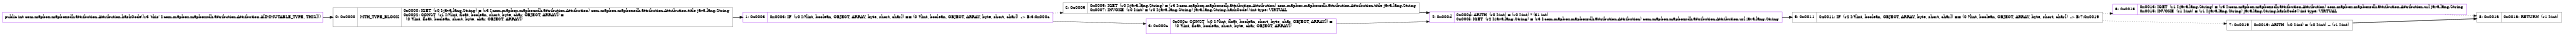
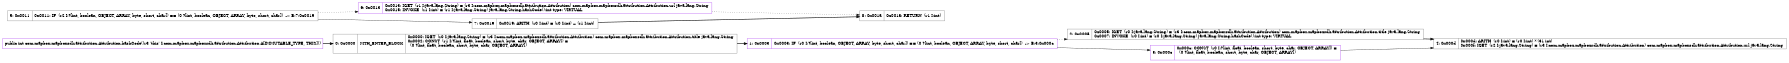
node "0: 0x0000": text "MTH_TYPE_BLOCK" -> "MTH_ENTER_BLOCK"
node "4: 0x000d": color purple -> gray40
edge "4: 0x000d" -> "5: 0x0011": removed
edge "5: 0x0011" -> "7: 0x0019": style dotted -> solid
